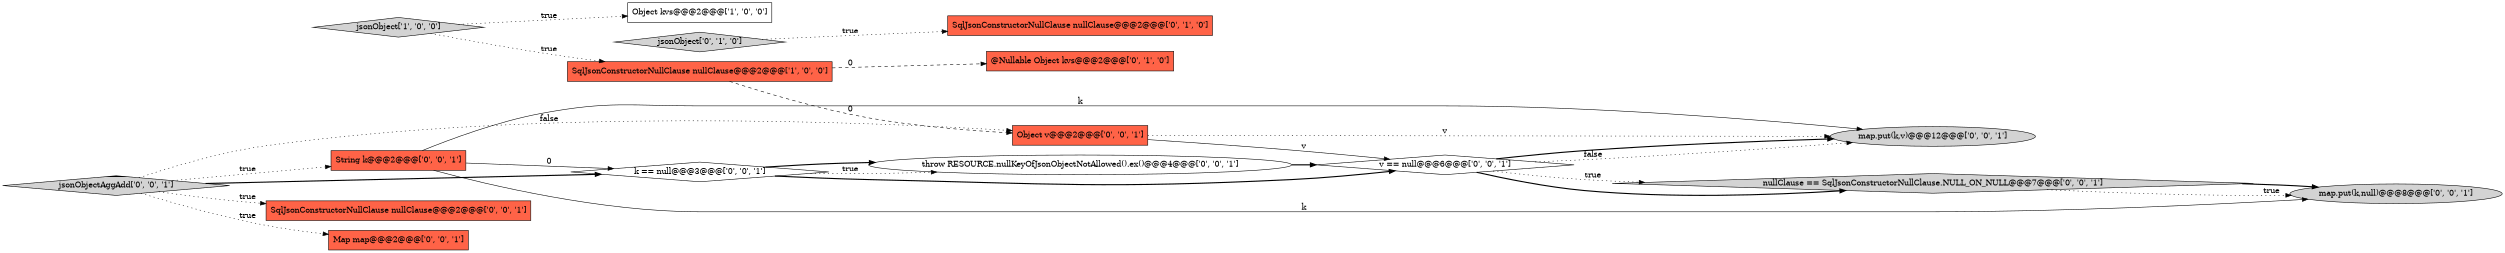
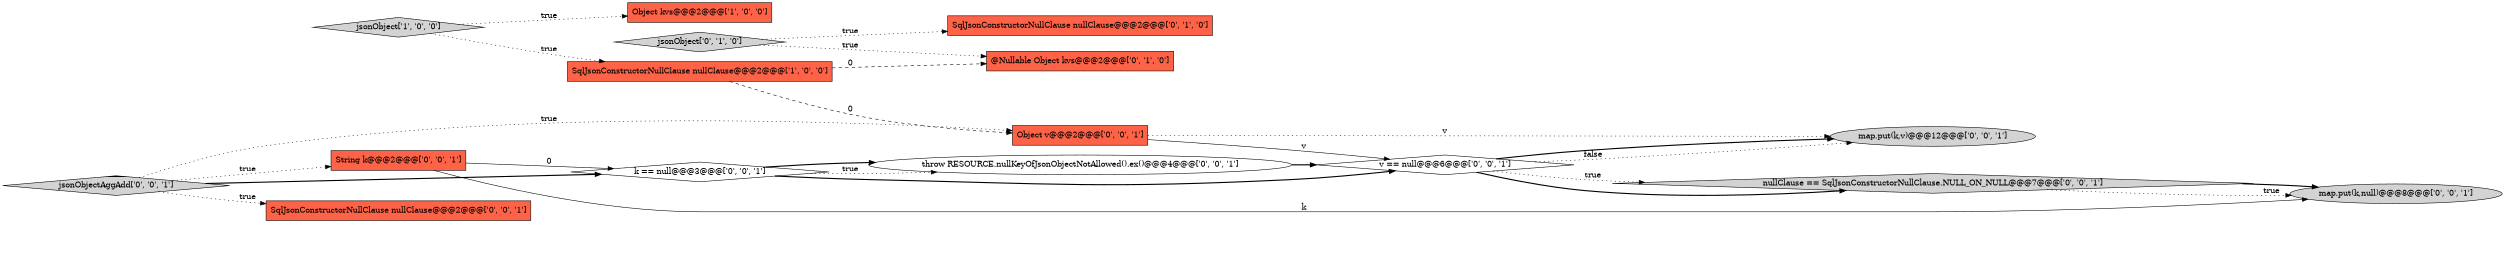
node "Object kvs@@@2@@@['1', '0', '0']": fillcolor white -> tomato
edge "jsonObject['0', '1', '0']" -> "@Nullable Object kvs@@@2@@@['0', '1', '0']": added, label "true"
edge "String k@@@2@@@['0', '0', '1']" -> "map.put(k,v)@@@12@@@['0', '0', '1']": removed, label "k"
edge "jsonObjectAggAdd['0', '0', '1']" -> "Object v@@@2@@@['0', '0', '1']": label "false" -> "true"
node "Map map@@@2@@@['0', '0', '1']": removed
